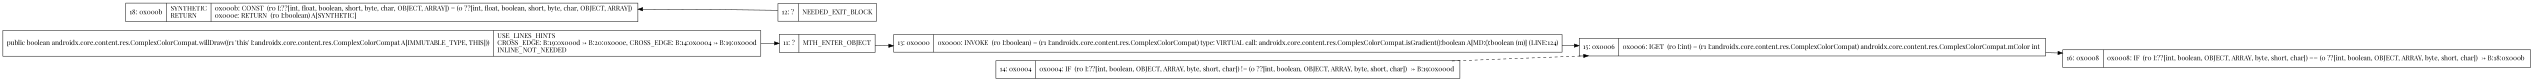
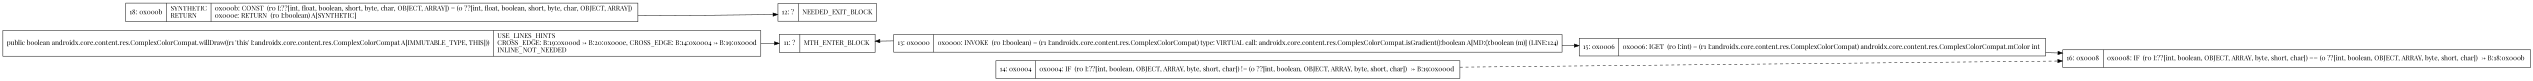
edge "12: ?" -> "18: 0x000b": reversed
node "11: ?": text "MTH_ENTER_OBJECT" -> "MTH_ENTER_BLOCK"
edge "11: ?" -> "13: 0x0000": reversed
edge "14: 0x0004" -> "15: 0x0006": now "14: 0x0004" -> "16: 0x0008"
